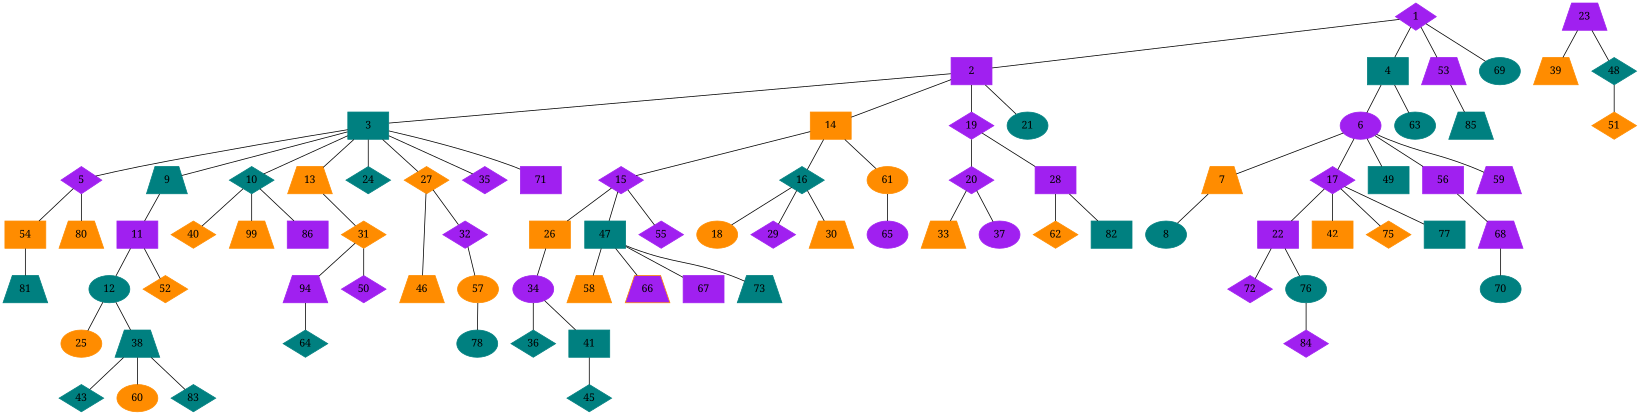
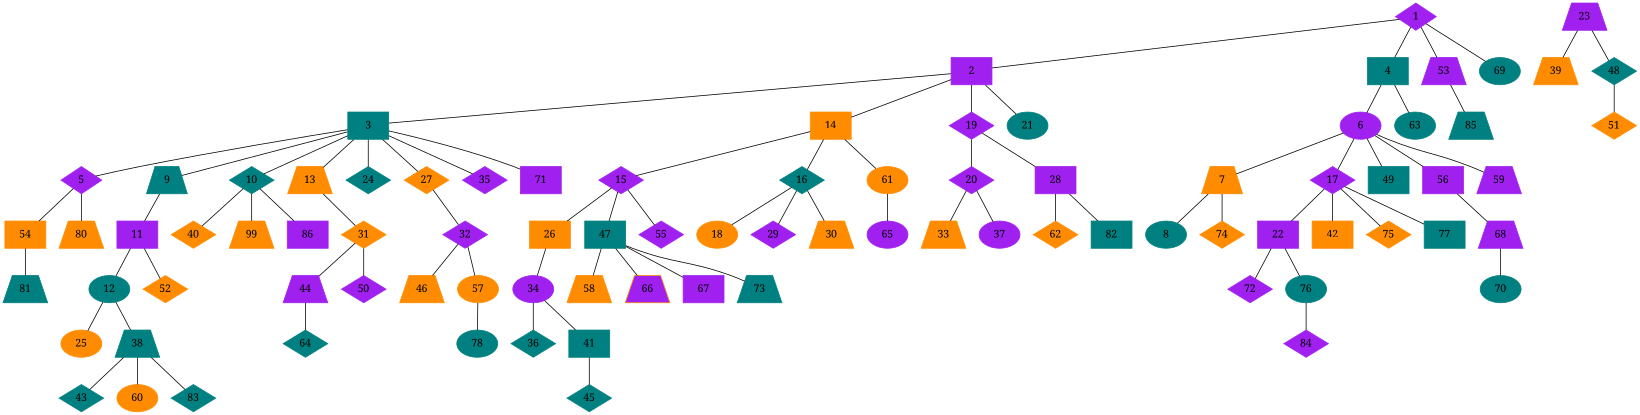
edge "27" -- "46": now "32" -- "46"
node "74": added
node "94": label "94" -> "44"
